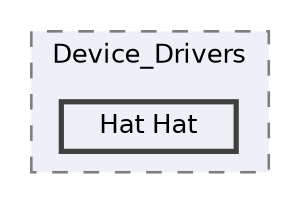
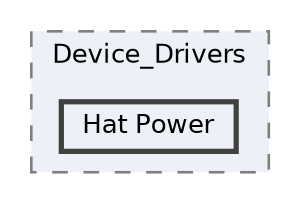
node "Hat Hat": label "Hat Hat" -> "Hat Power"
